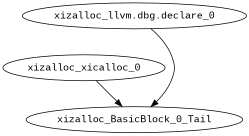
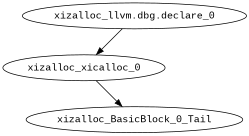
edge "xizalloc_llvm.dbg.declare_0" -> "xizalloc_BasicBlock_0_Tail": now "xizalloc_llvm.dbg.declare_0" -> "xizalloc_xicalloc_0"
